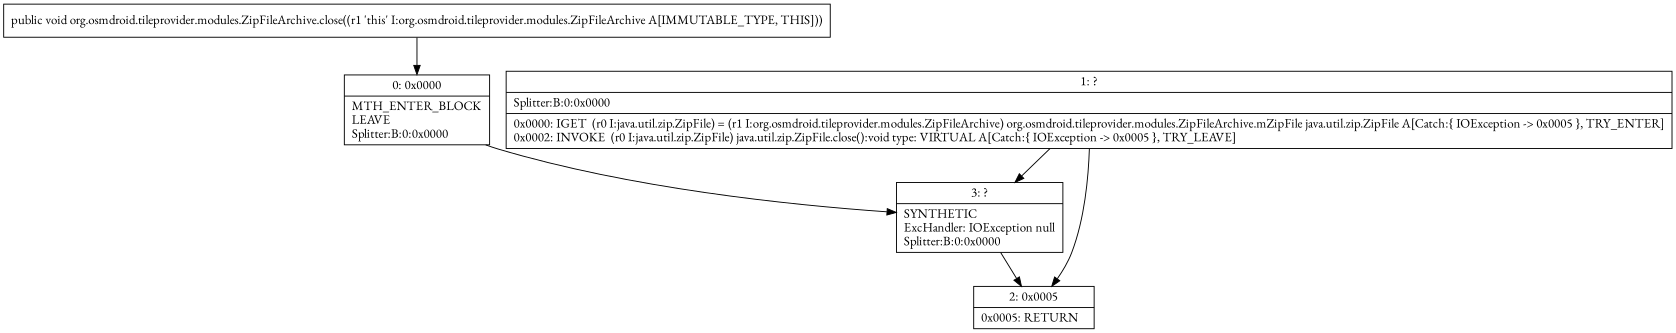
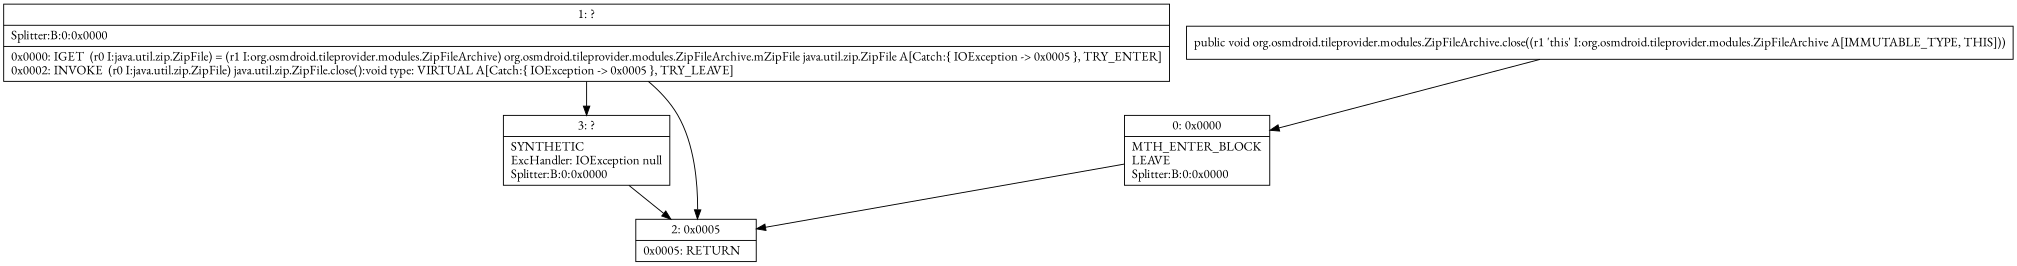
edge "0: 0x0000" -> "3: ?": now "0: 0x0000" -> "2: 0x0005"
